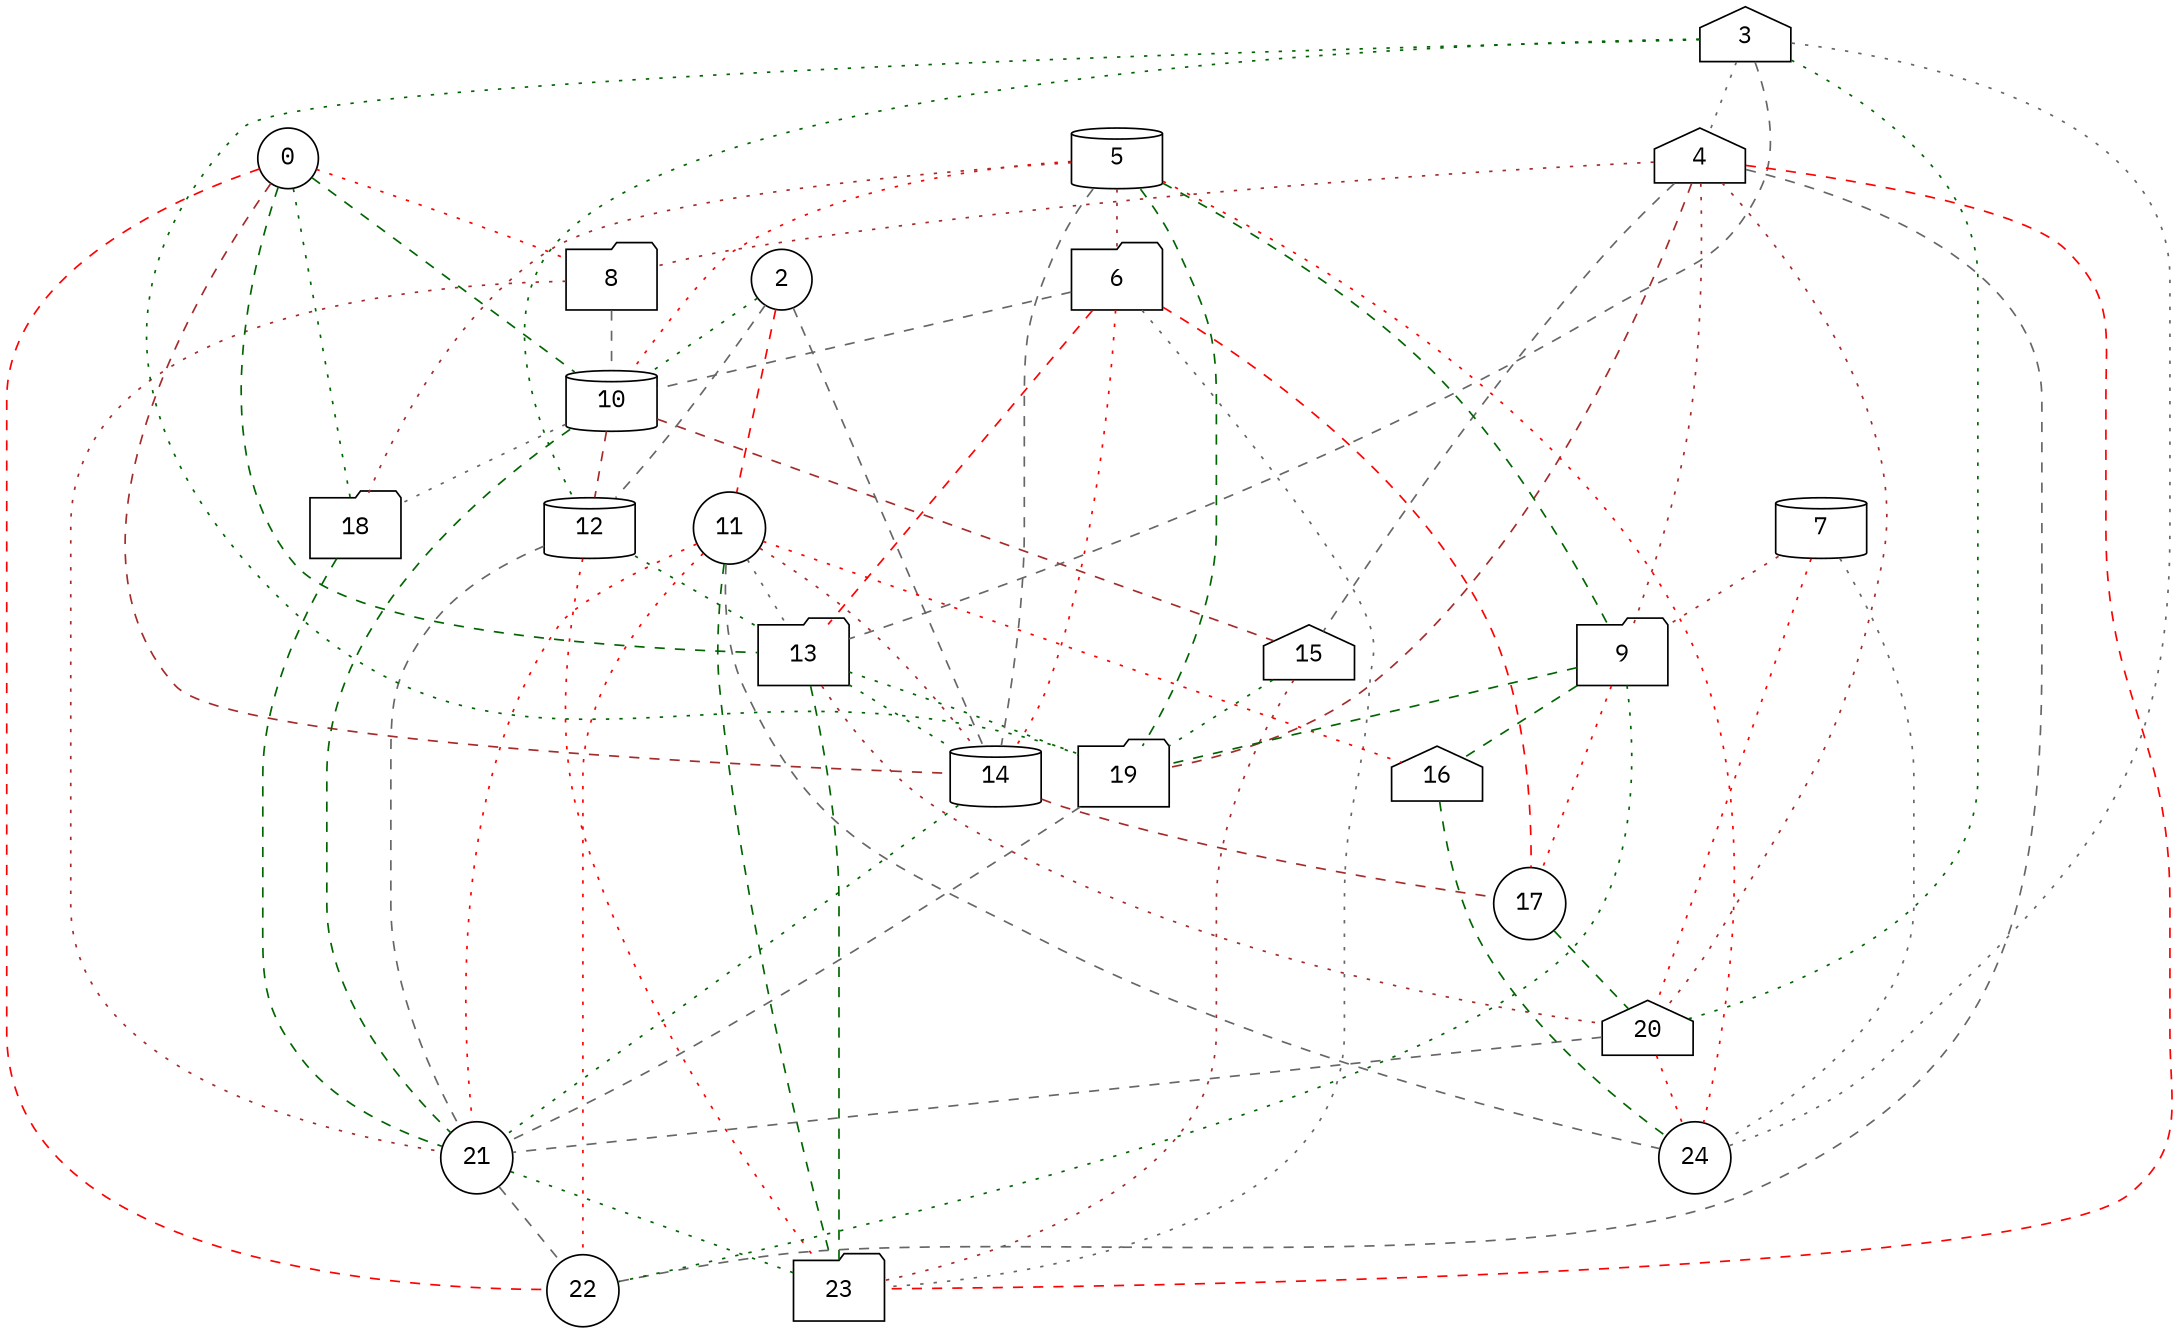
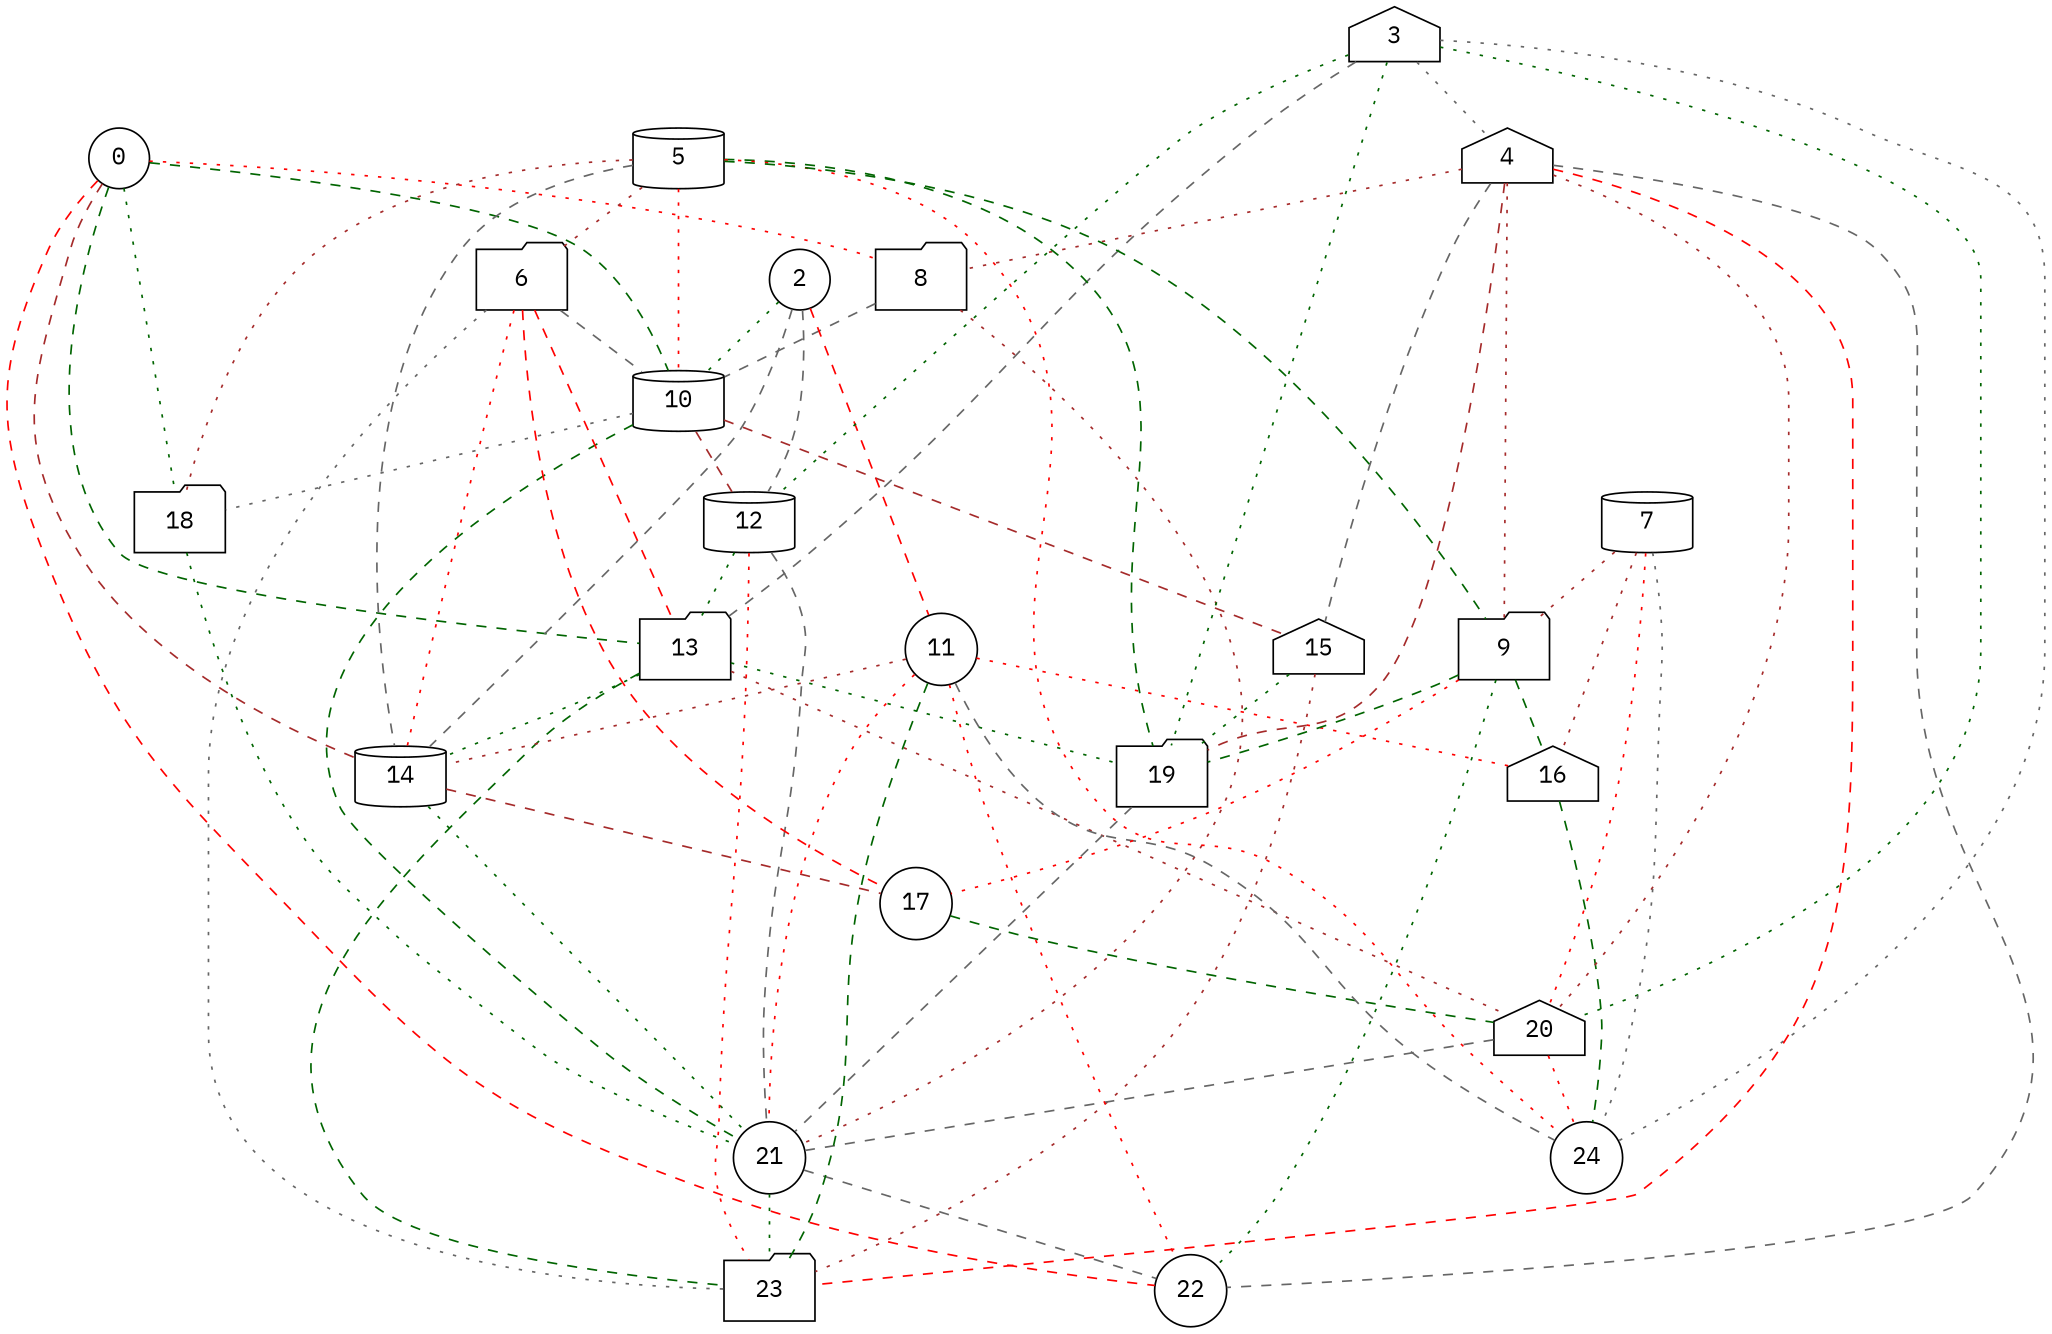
edge "11" -- "13": removed
edge "7" -- "16": added
edge "18" -- "21": style dashed -> dotted
